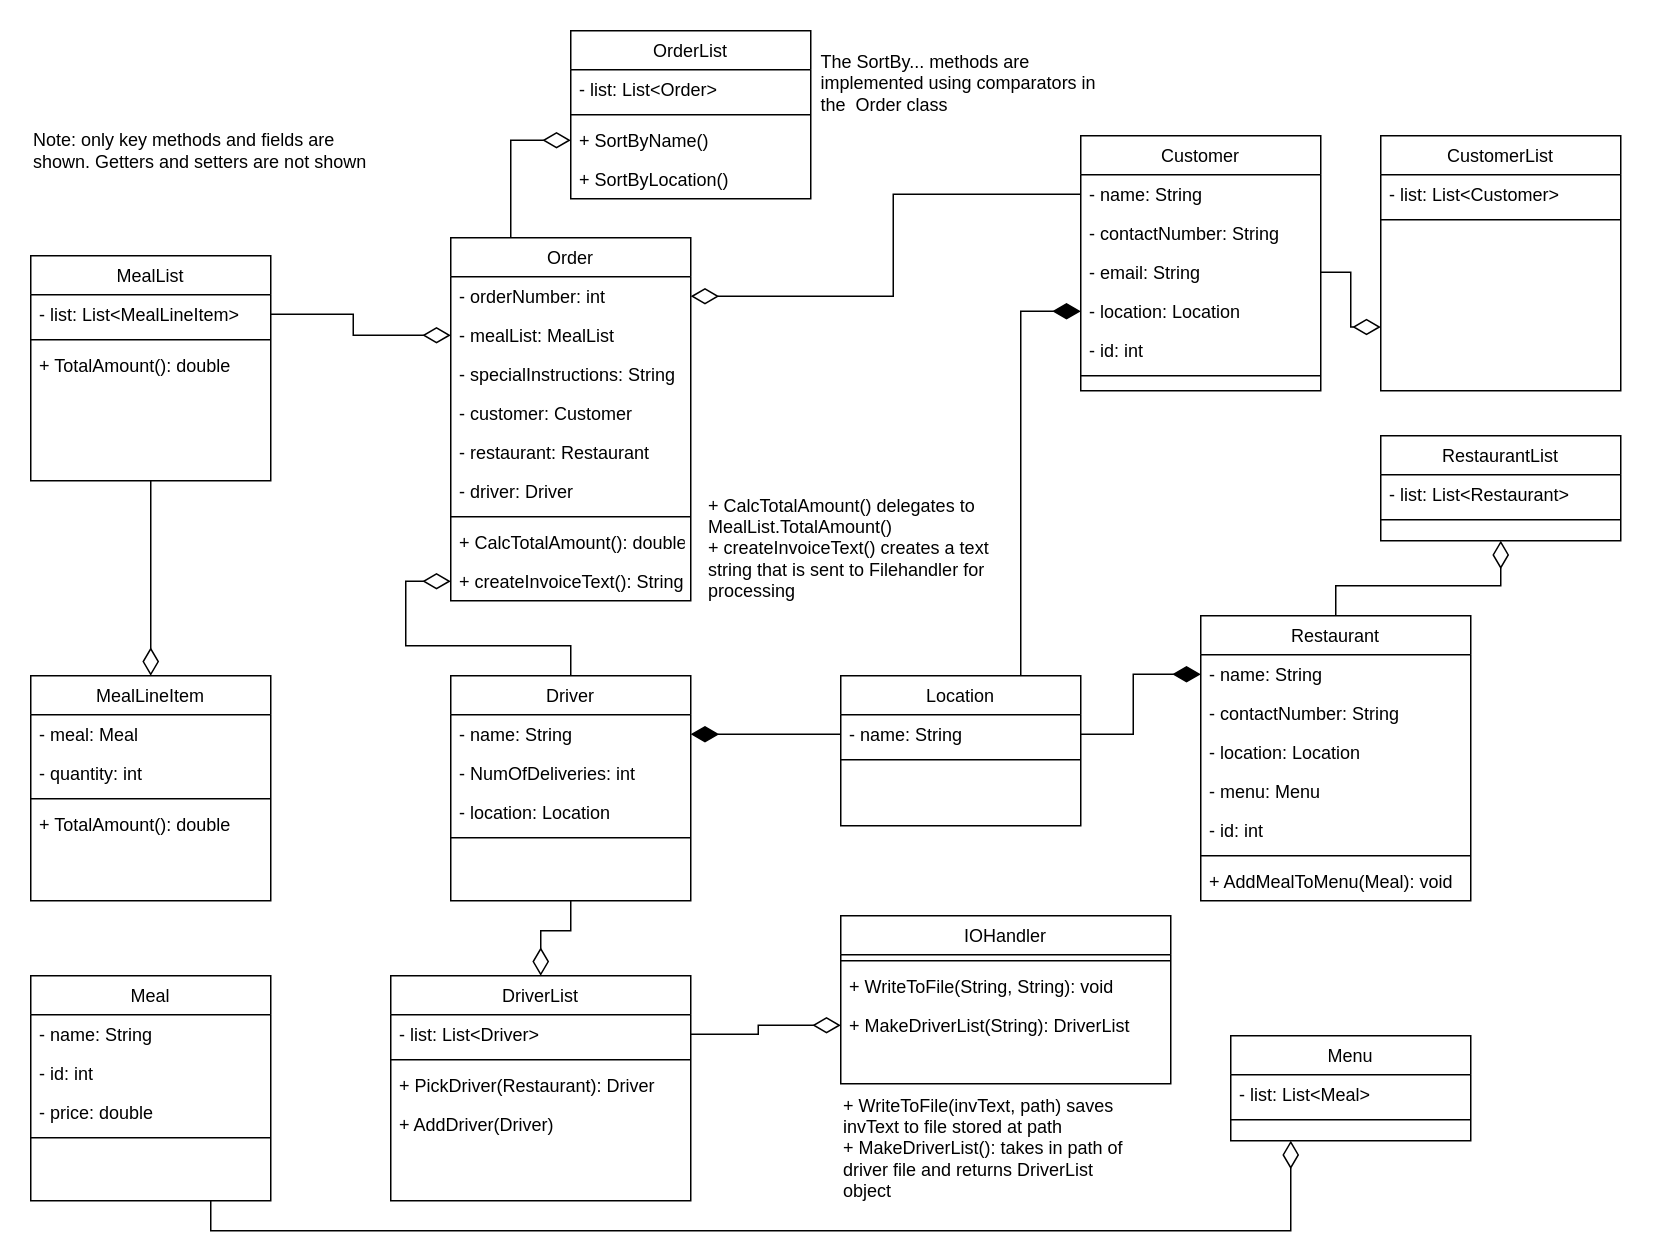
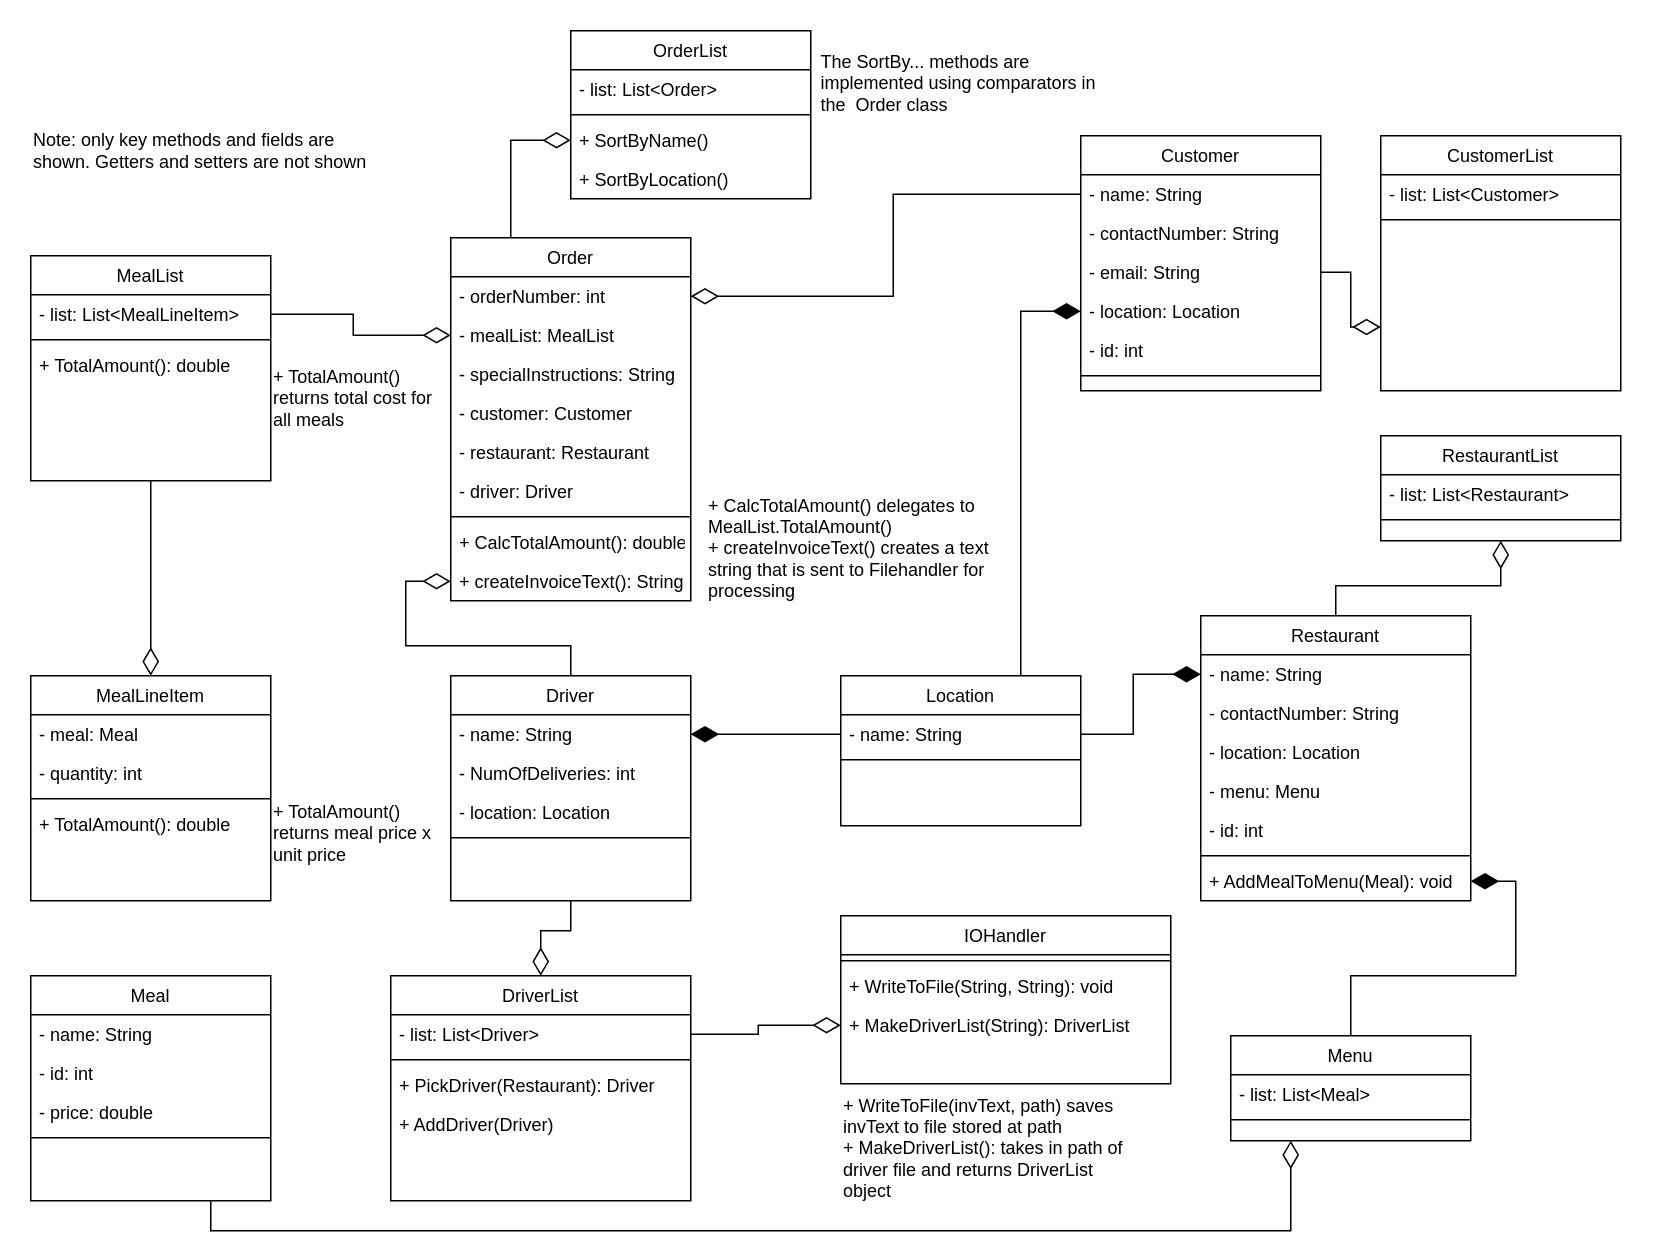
node "+ TotalAmount() returns total cost for all meals": added
node "+ TotalAmount() returns meal price x unit price": added
edge "Menu" -> "+ AddMealToMenu(Meal): void": added
